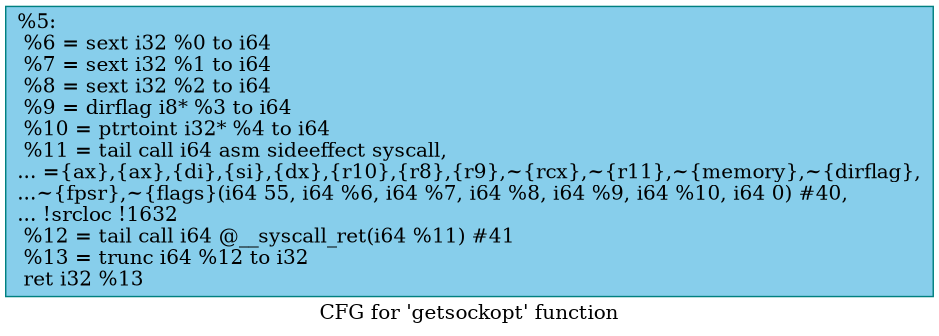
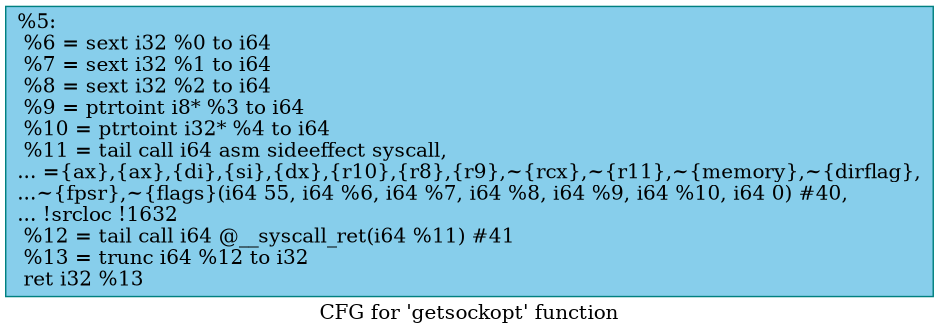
node "%5:": text "%9 = dirflag i8* %3 to i64" -> "%9 = ptrtoint i8* %3 to i64"
